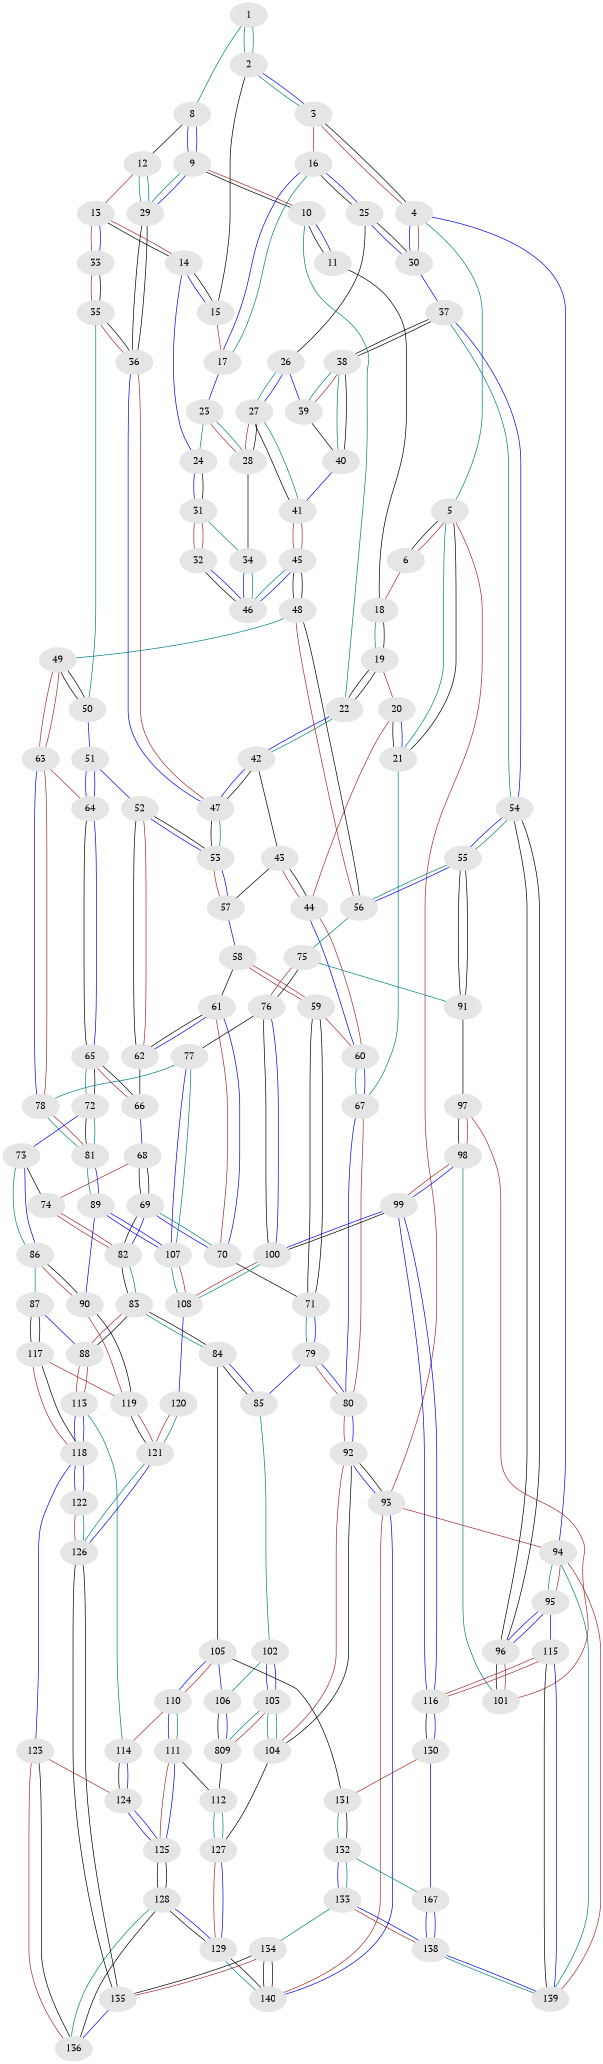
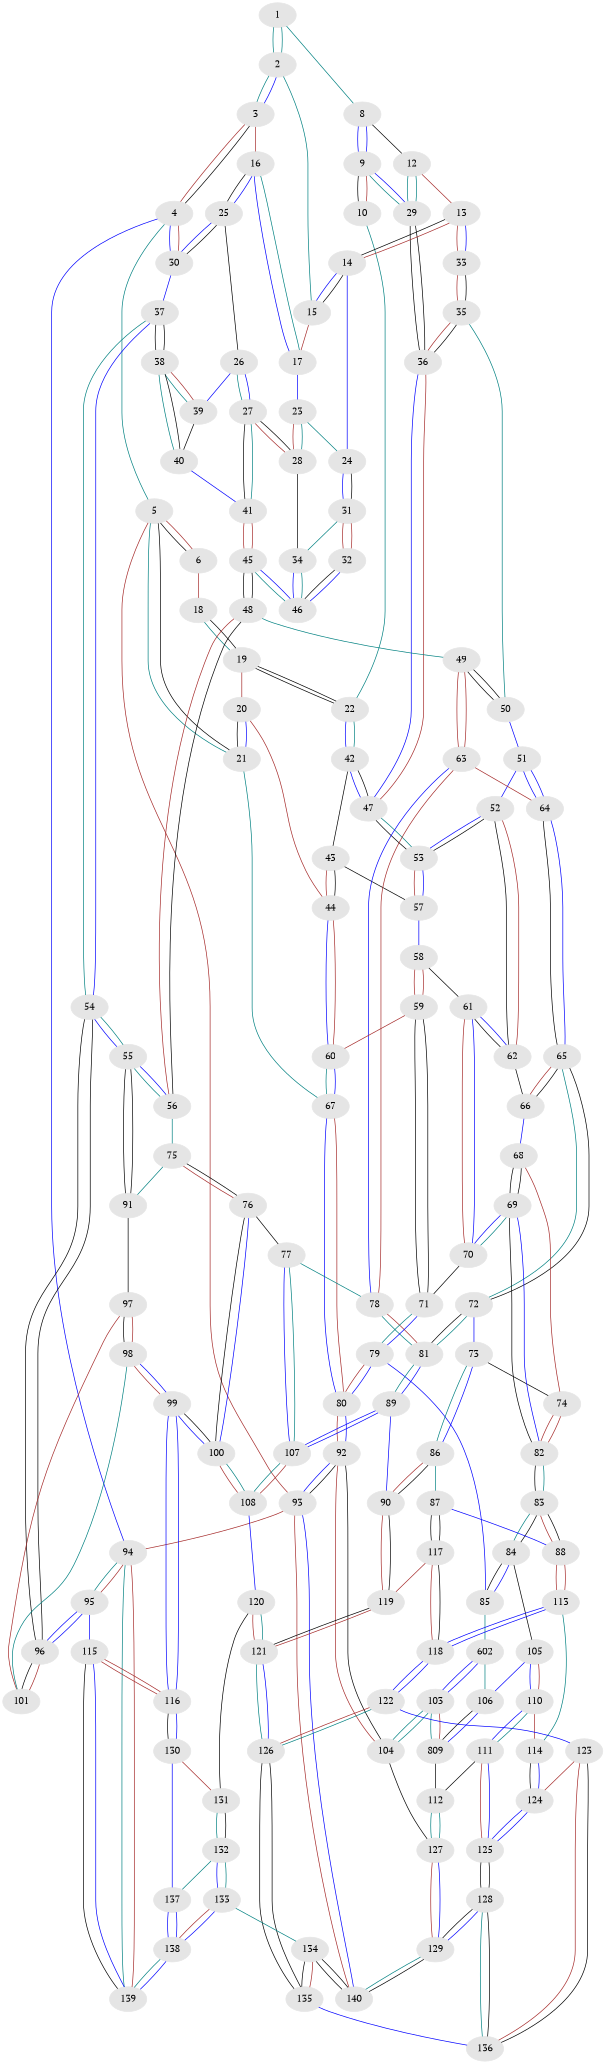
edge "2" -- "15": color black -> teal
node "11": removed
edge "118" -- "123": now "122" -- "123"
node "102": label "102" -> "602"
edge "105" -- "131": now "120" -- "131"
node "167": label "167" -> "137"
